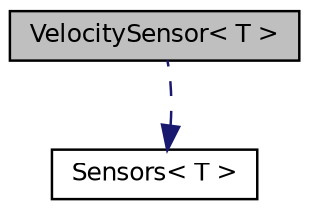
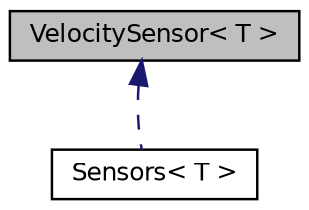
edge "VelocitySensor< T >" -> "Sensors< T >": reversed
